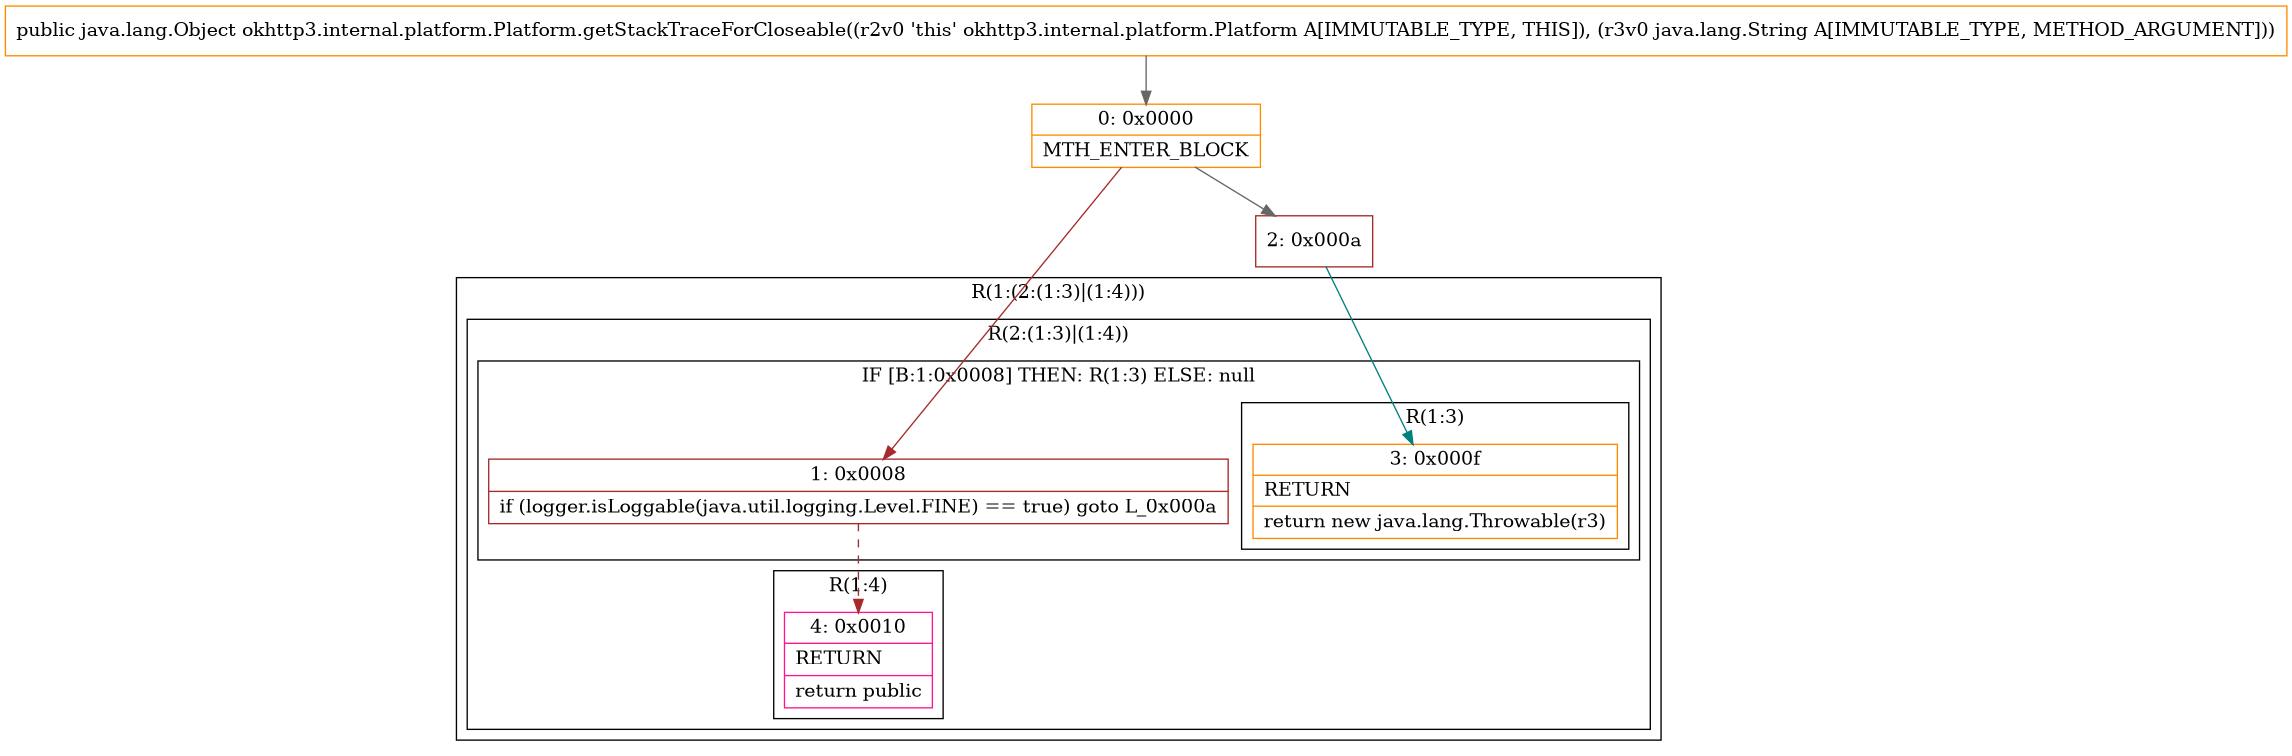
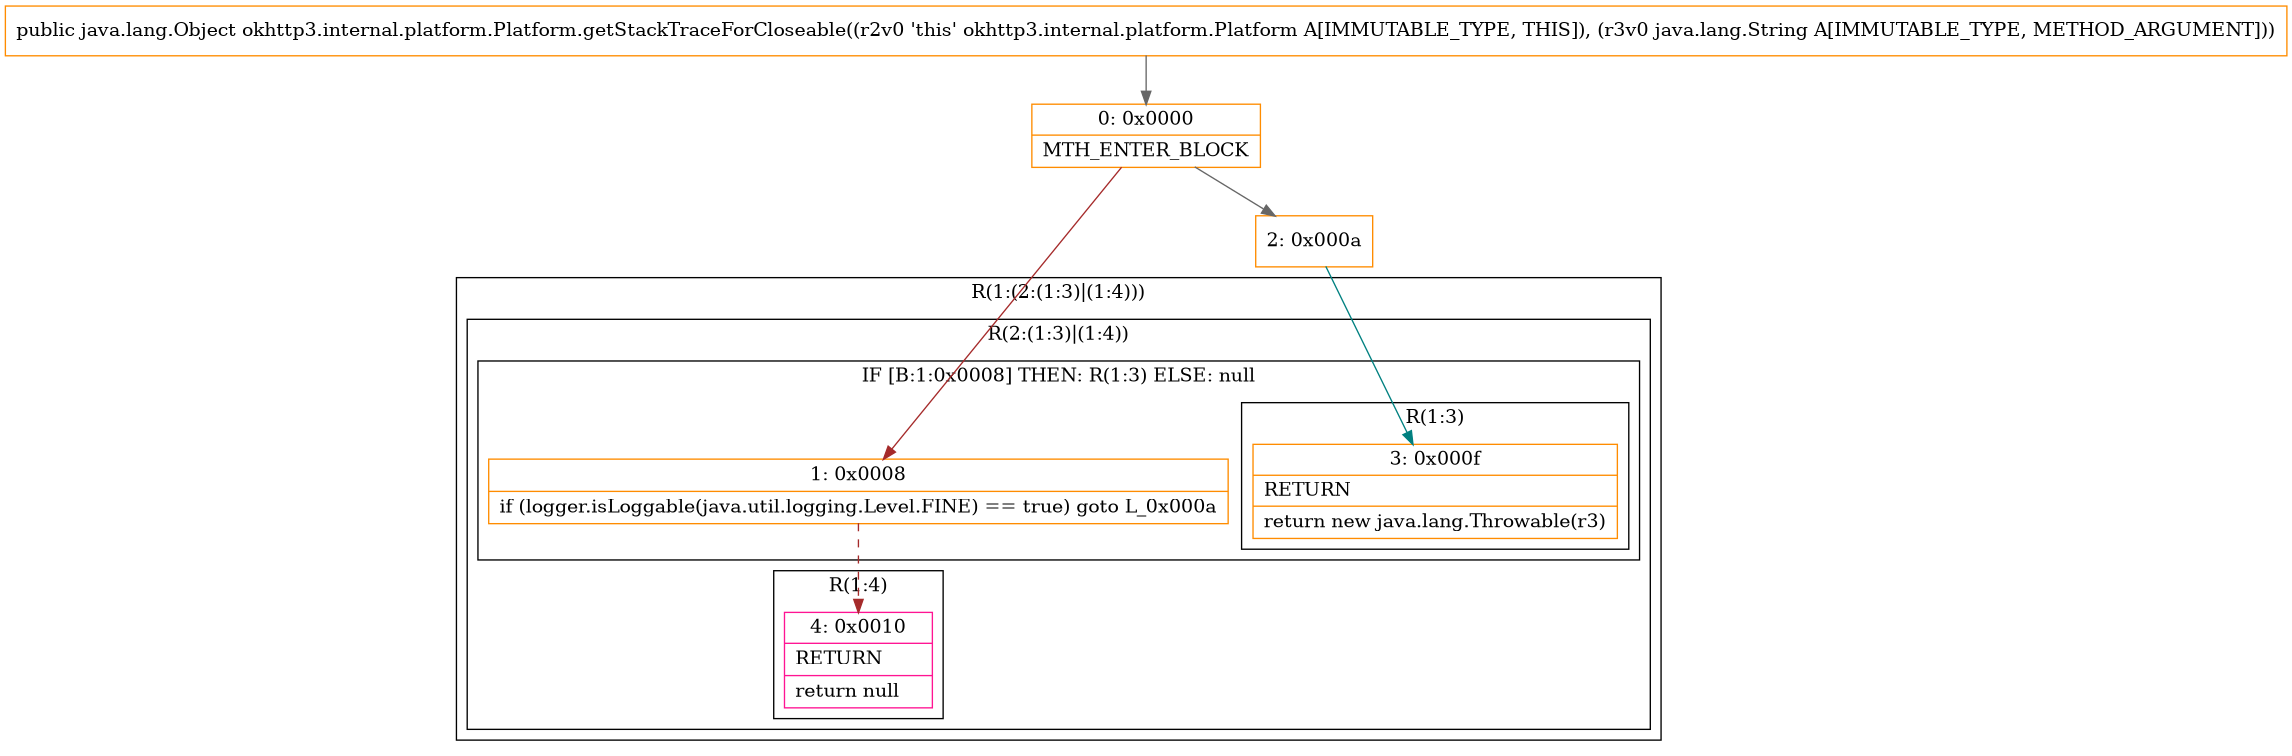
node "2: 0x000a": color brown -> darkorange
node "1: 0x0008": color brown -> darkorange
node "4: 0x0010": text "return public" -> "return null"
